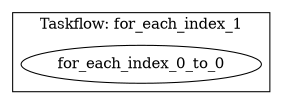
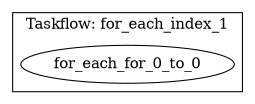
node "for_each_index_0_to_0": label "for_each_index_0_to_0" -> "for_each_for_0_to_0"
